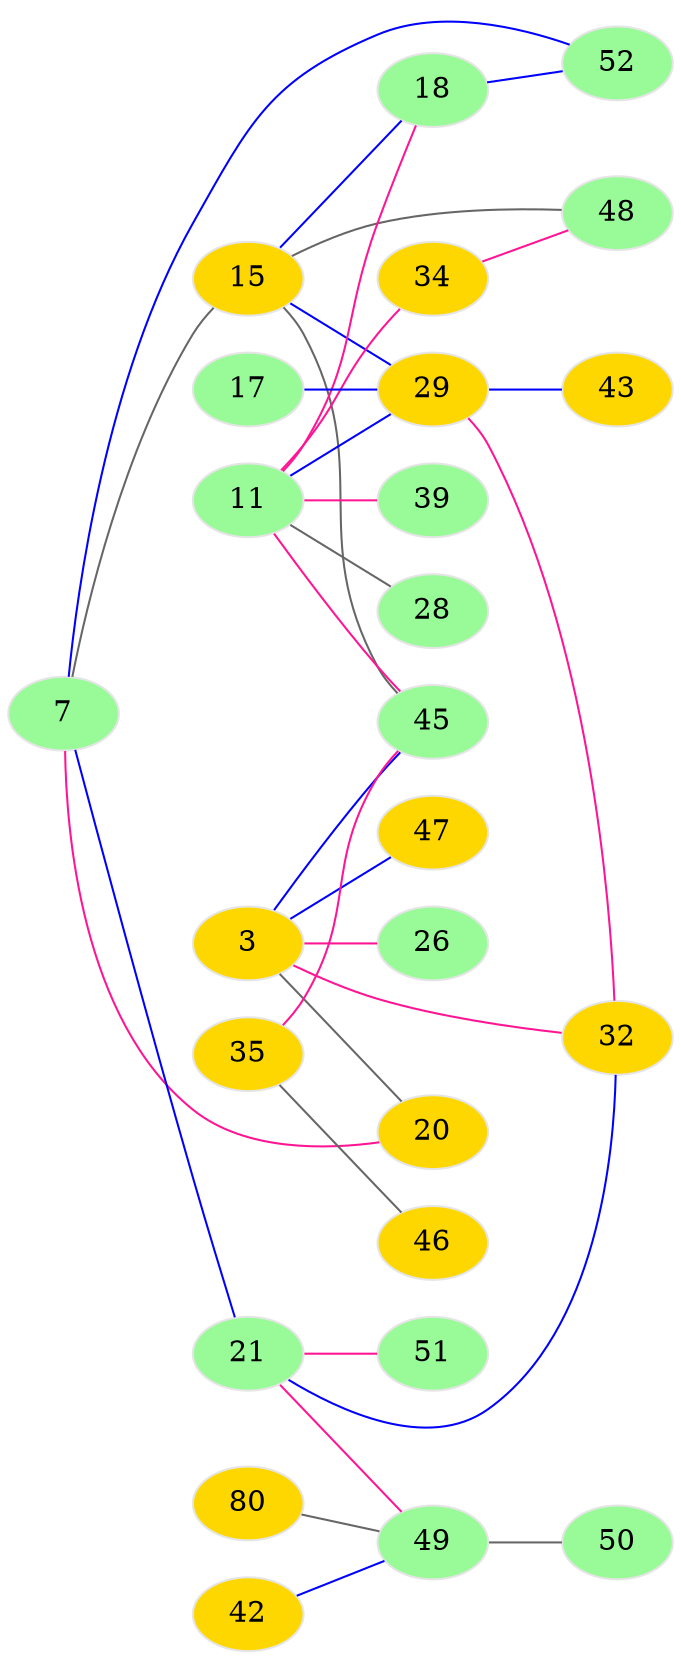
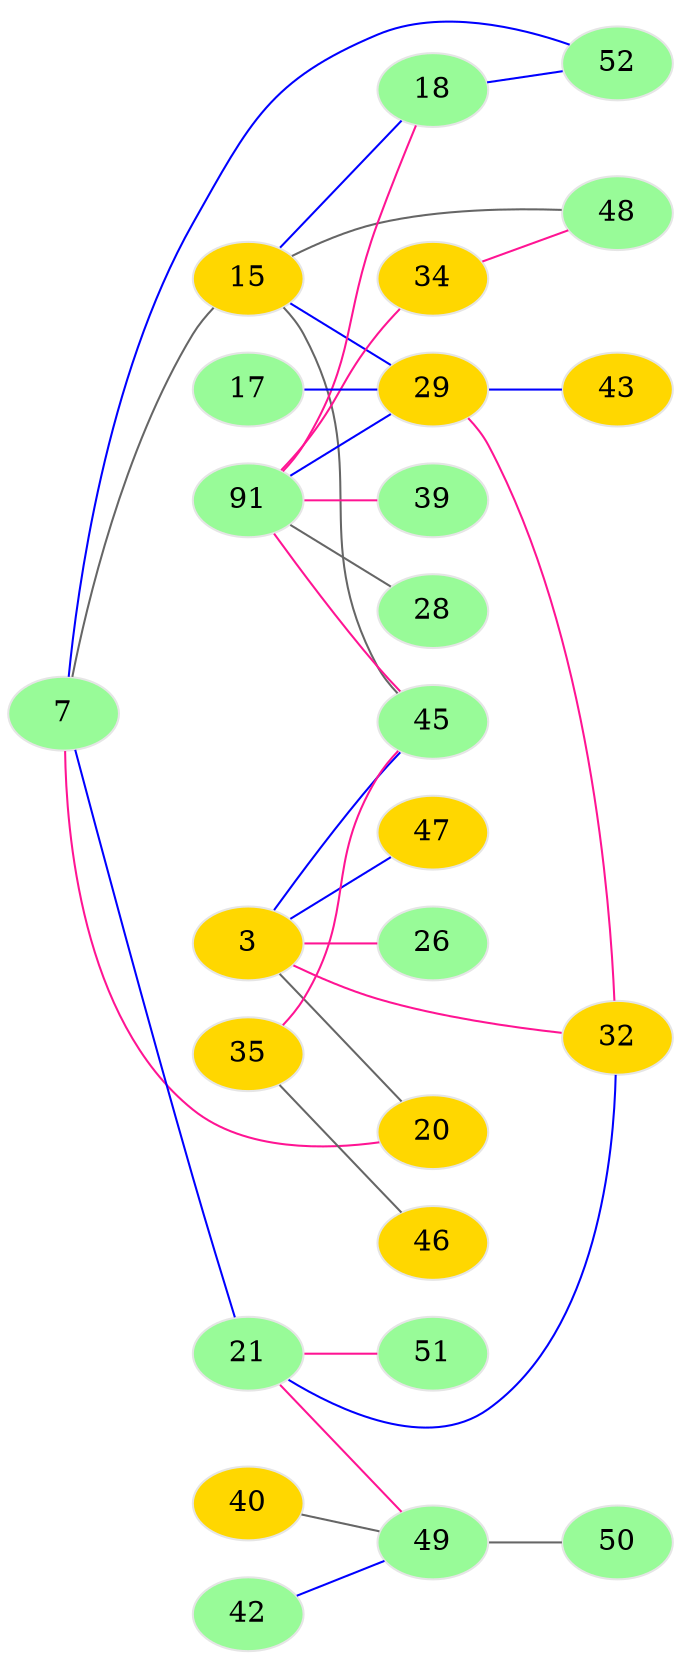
node "11": label "11" -> "91"
node "80": label "80" -> "40"
node "42": fillcolor gold -> palegreen
